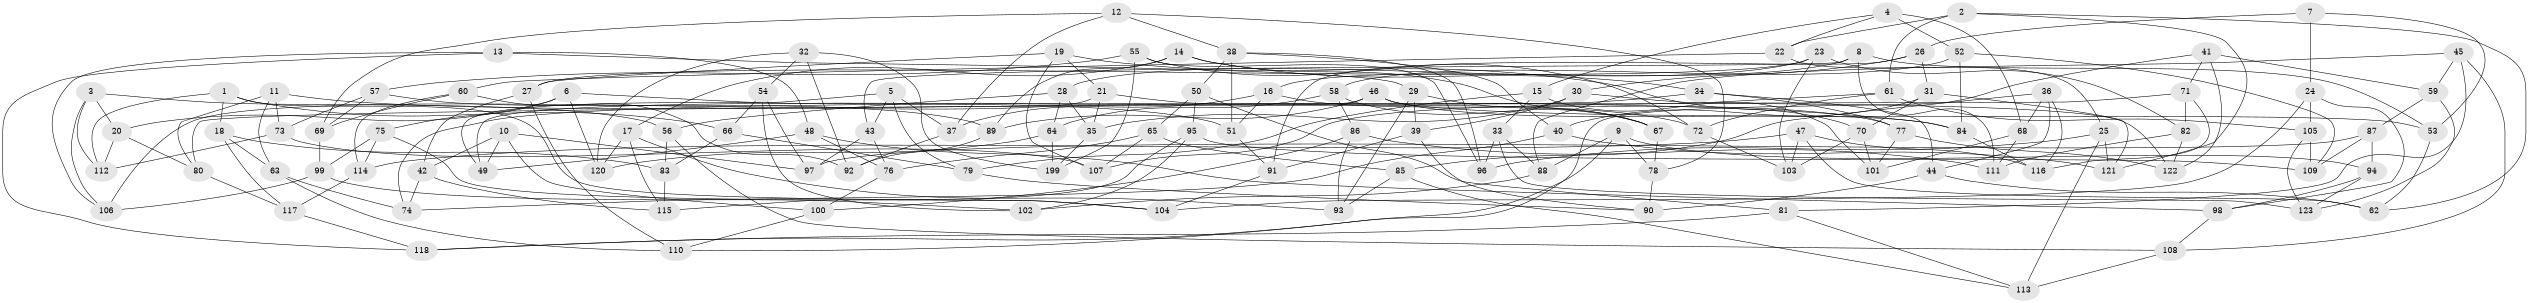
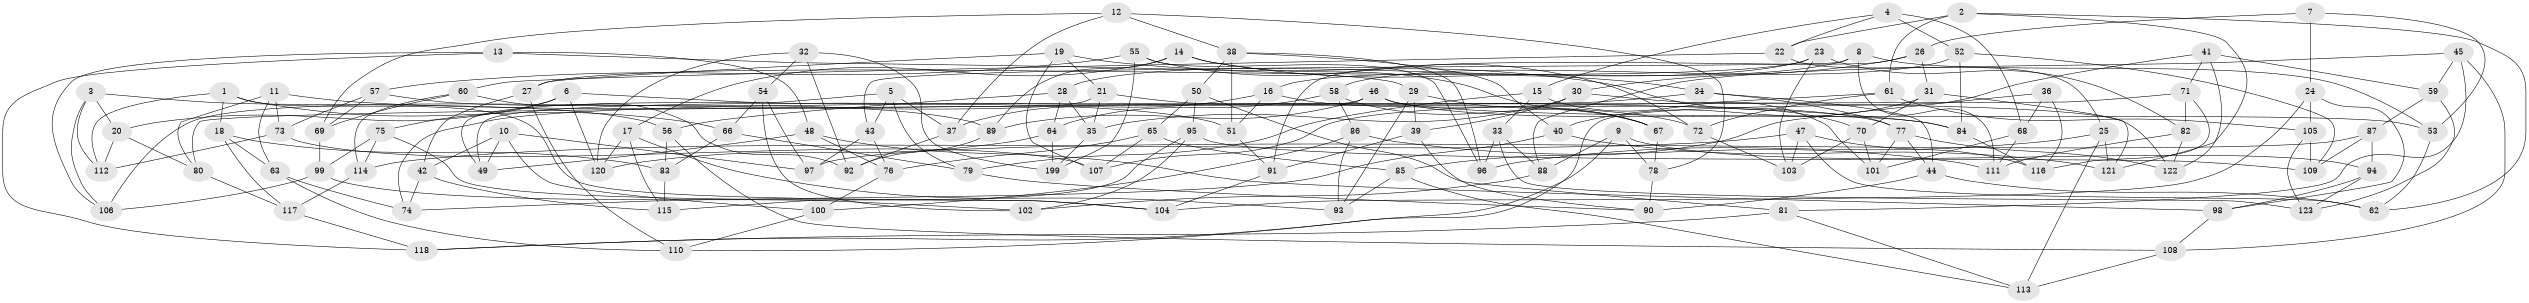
edge "36" -- "44": now "77" -- "44"
